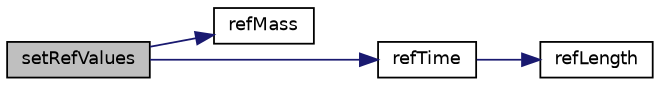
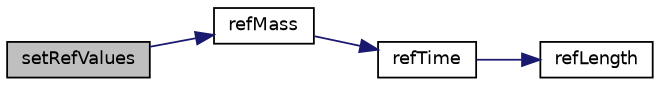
edge "setRefValues" -> "refTime": now "refMass" -> "refTime"
